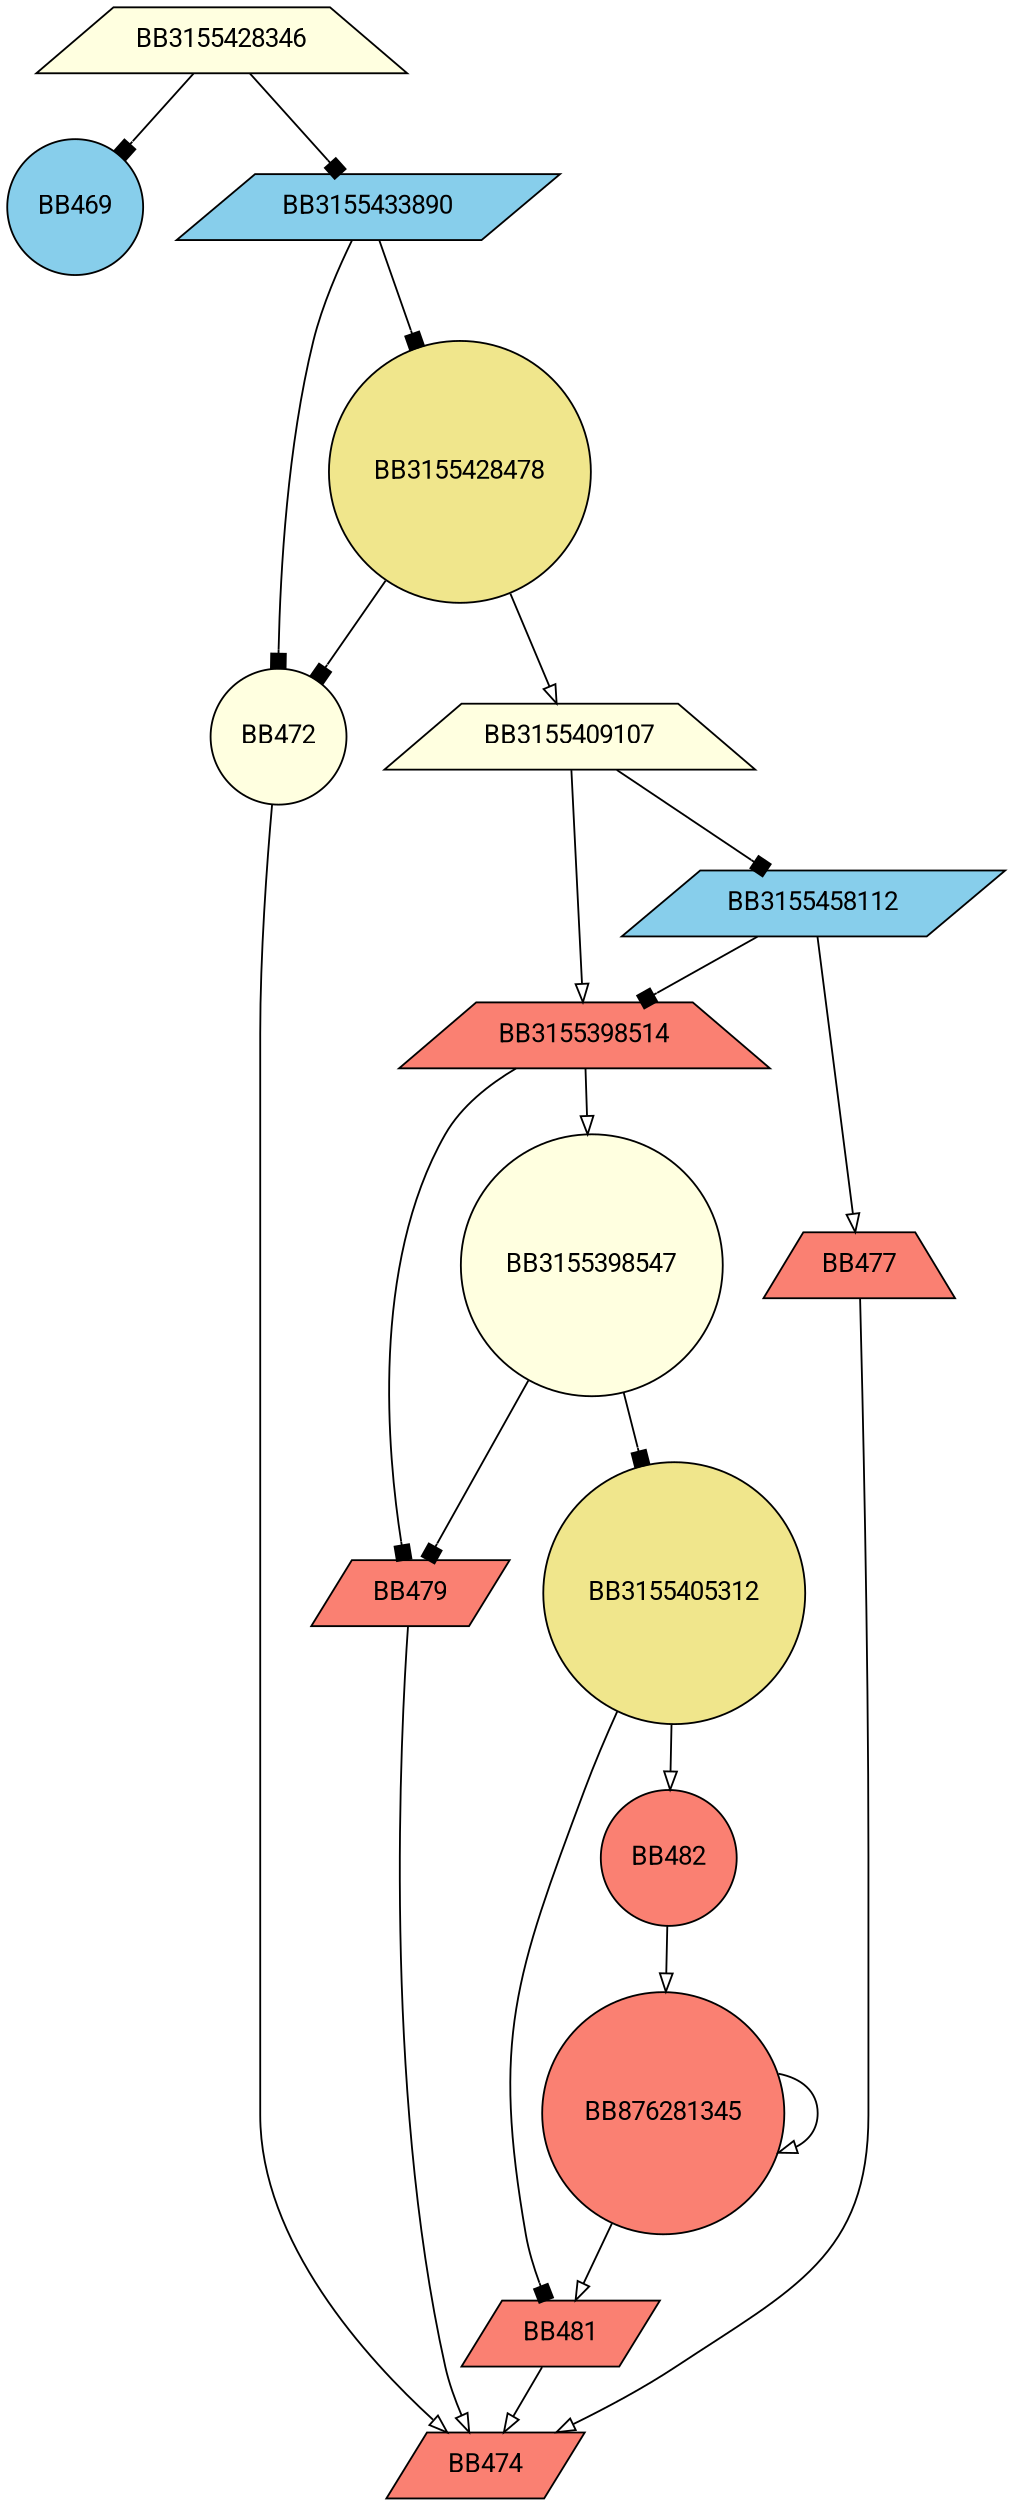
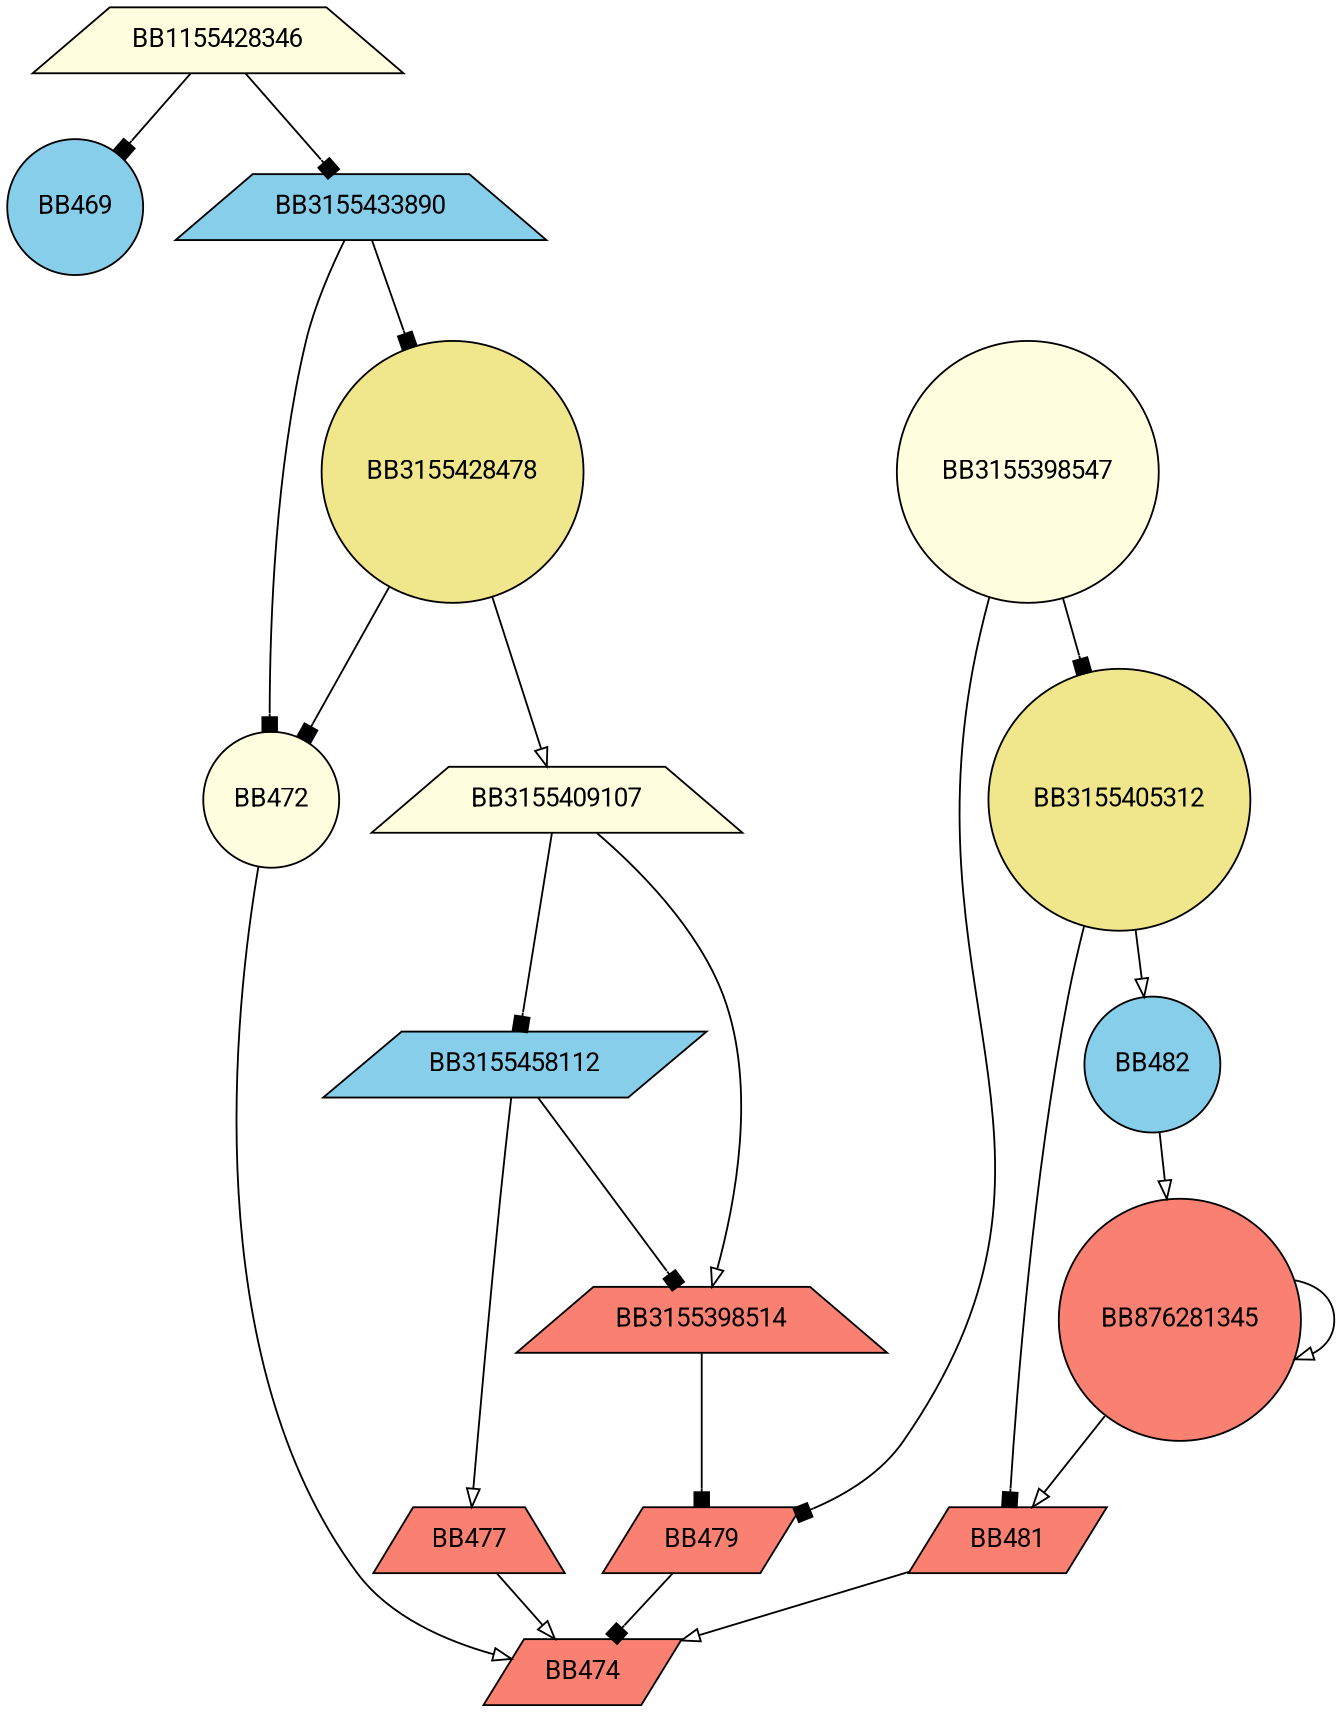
node "BB3155428346": label "BB3155428346" -> "BB1155428346"
node "BB3155433890": shape parallelogram -> trapezium
edge "BB3155398514" -> "BB3155398547": removed
node "BB482": fillcolor salmon -> skyblue
edge "BB479" -> "BB474": arrowhead onormal -> box
